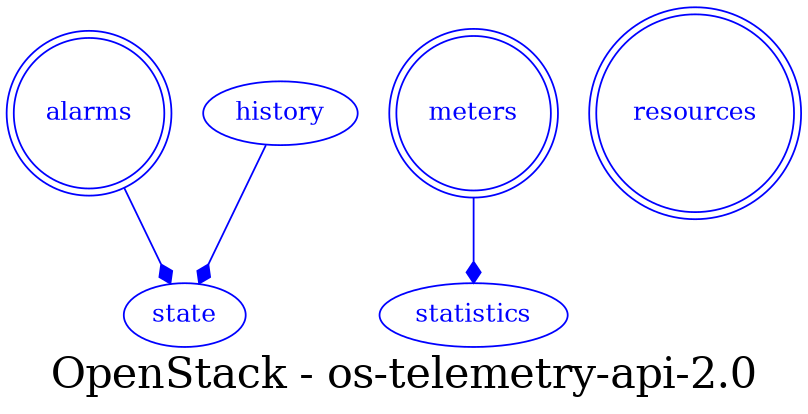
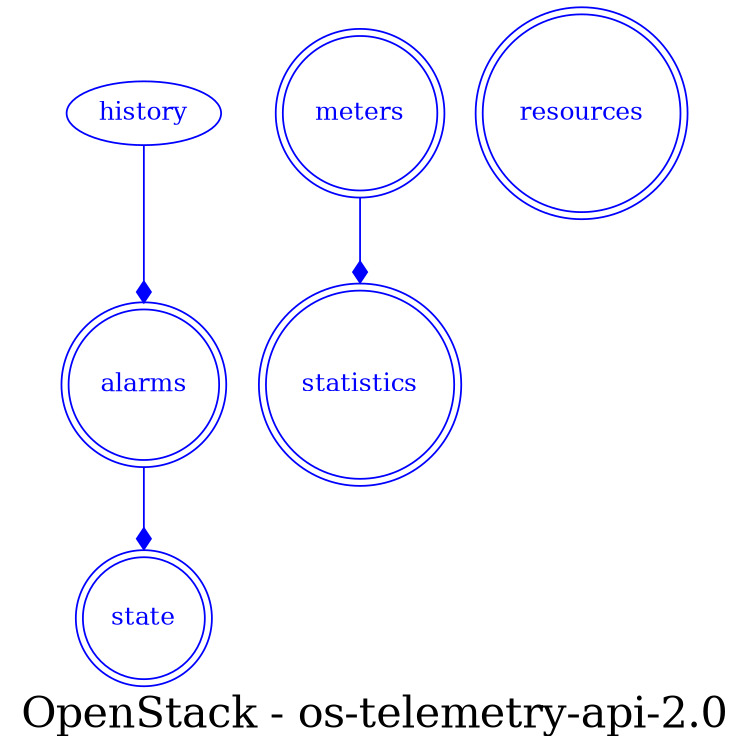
edge "history" -> "state": now "history" -> "alarms"
node "state": shape ellipse -> doublecircle
node "statistics": shape ellipse -> doublecircle
